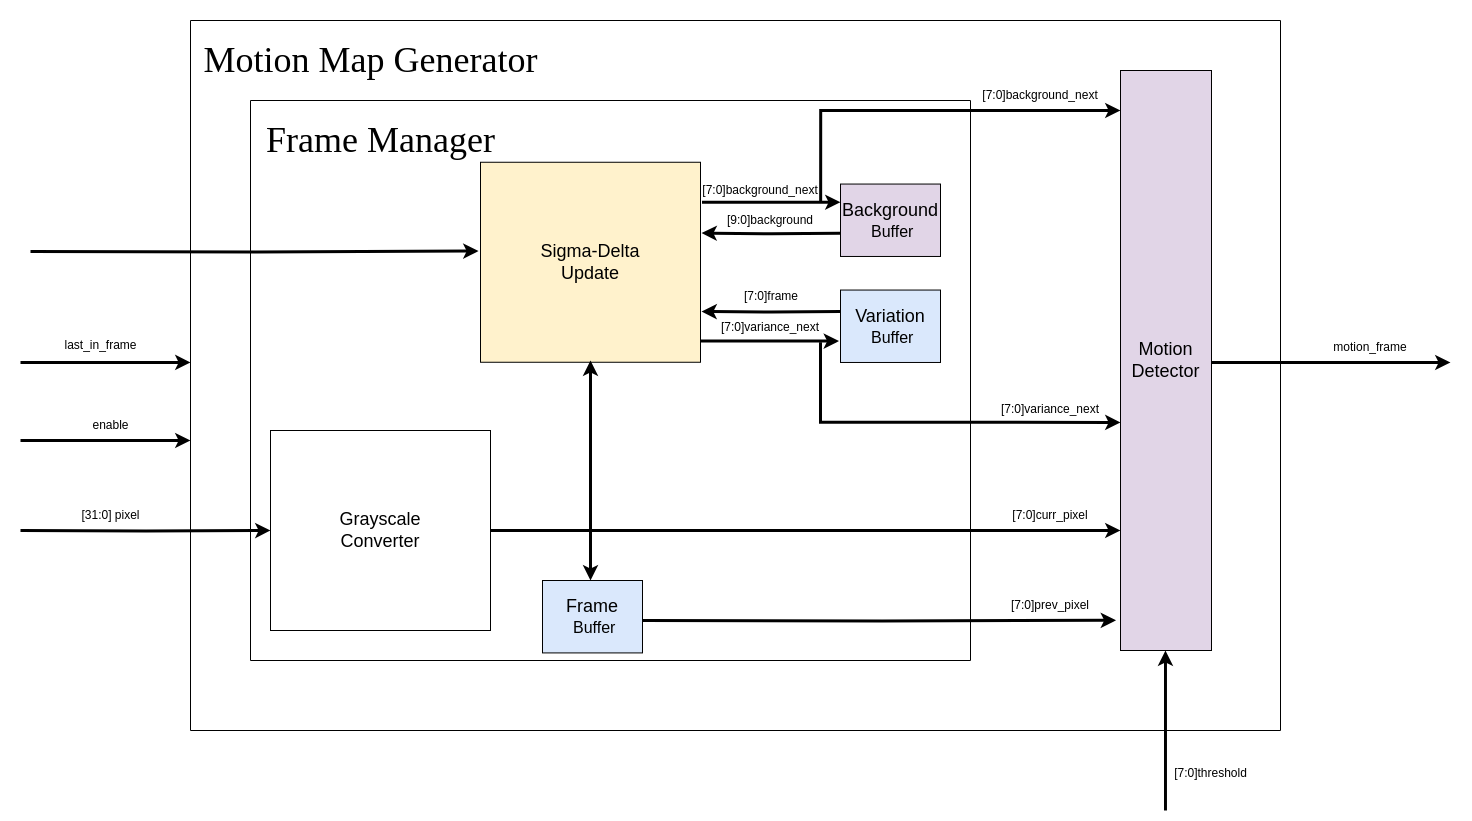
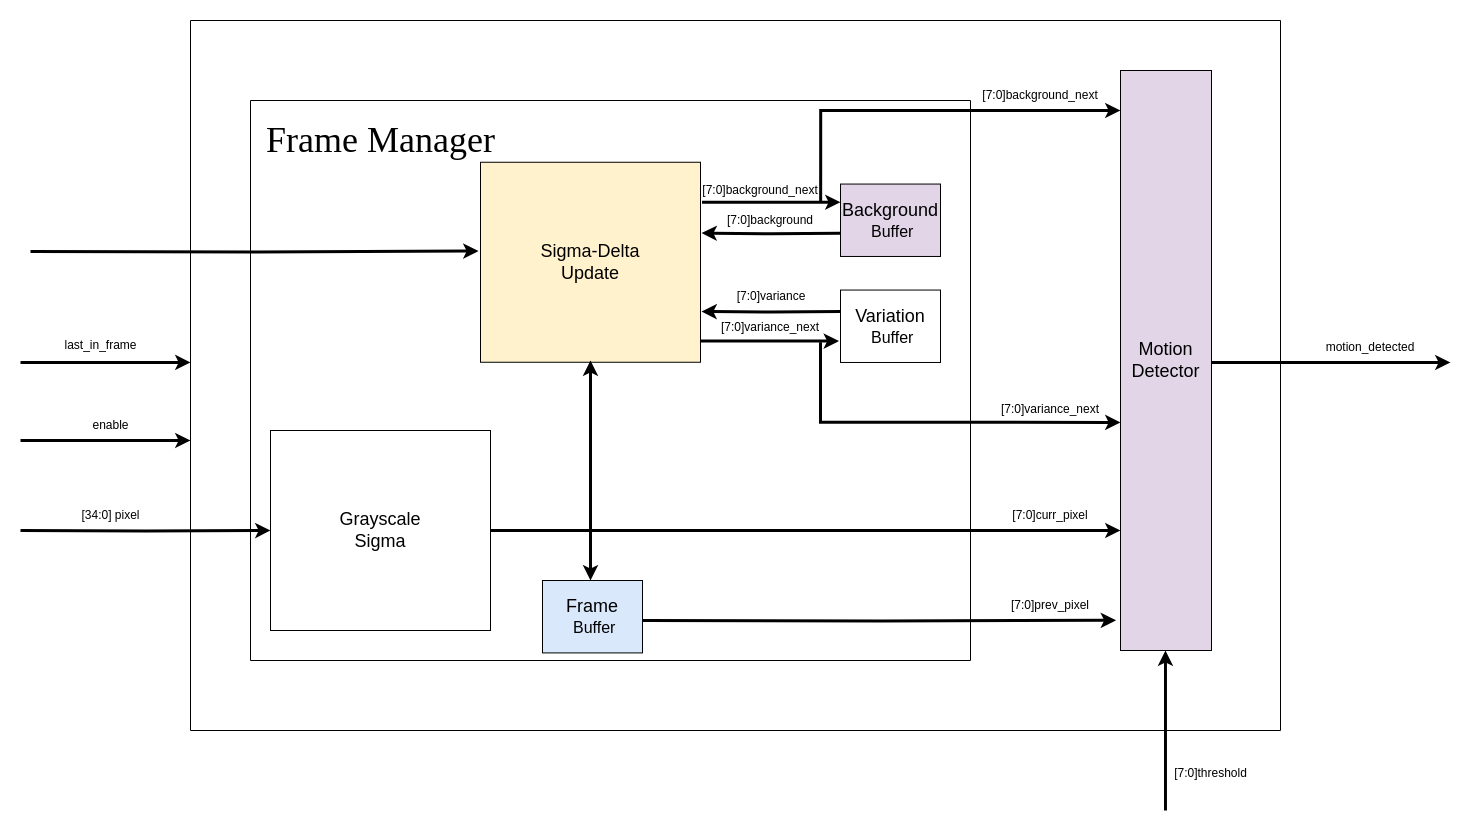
node "Motion Map Generator": removed
node "[9:0]background": label "[9:0]background" -> "[7:0]background"
node "[7:0]frame": label "[7:0]frame" -> "[7:0]variance"
node "Variation Buffer": fillcolor #dae8fc -> #ffffff
node "motion_frame": label "motion_frame" -> "motion_detected"
node "[31:0] pixel": label "[31:0] pixel" -> "[34:0] pixel"
node "Grayscale Converter": label "Grayscale Converter" -> "Grayscale Sigma"
